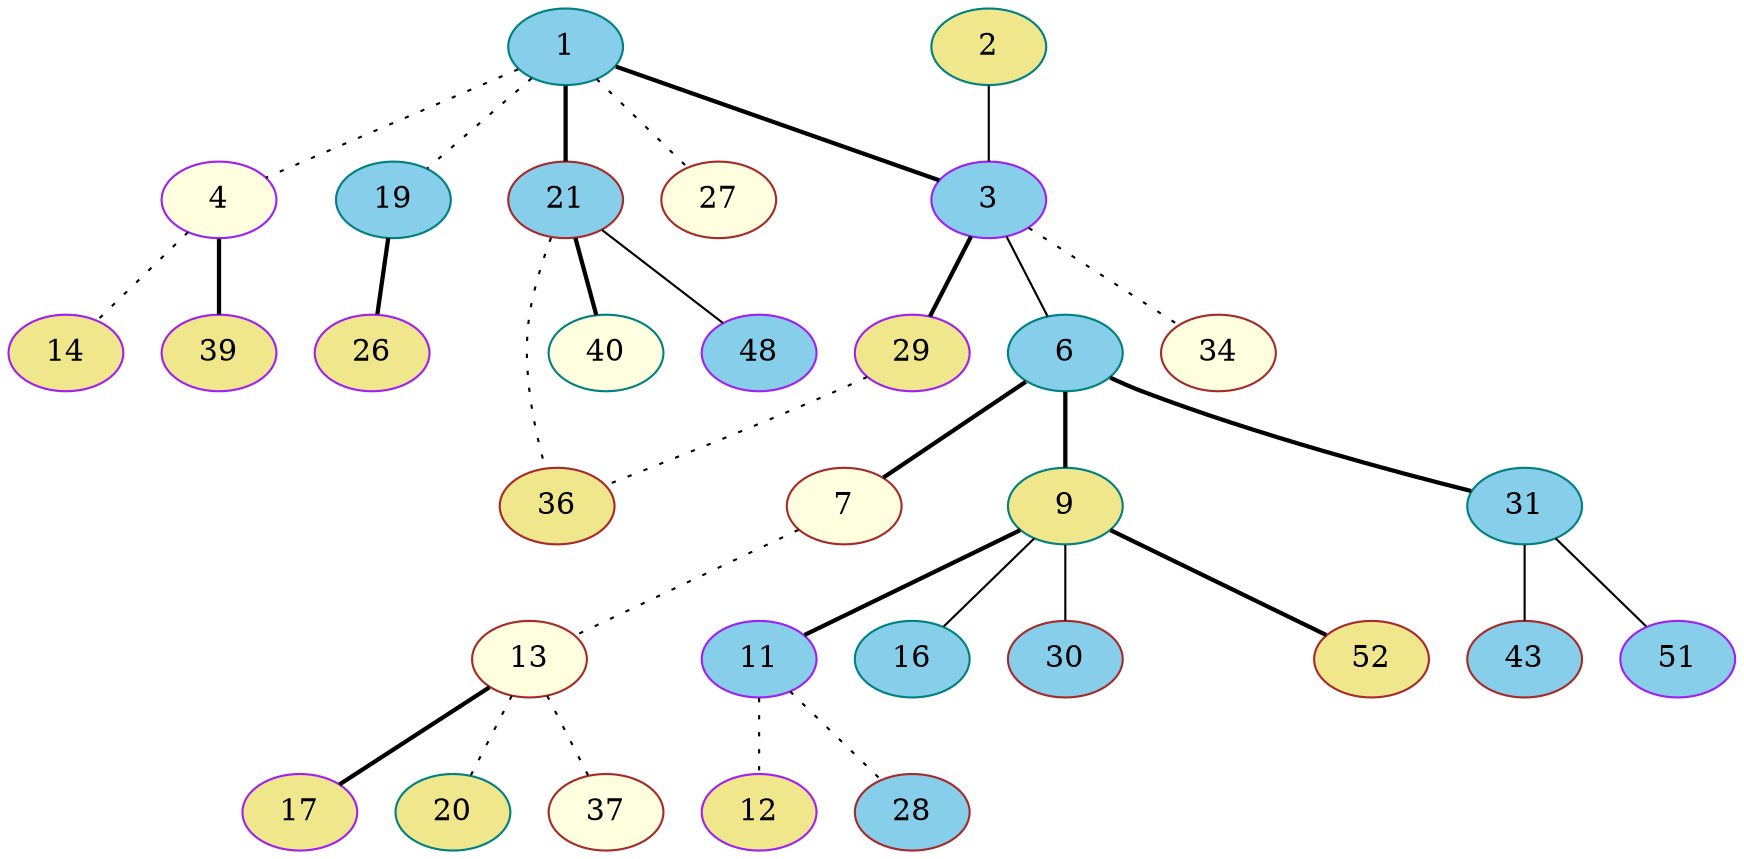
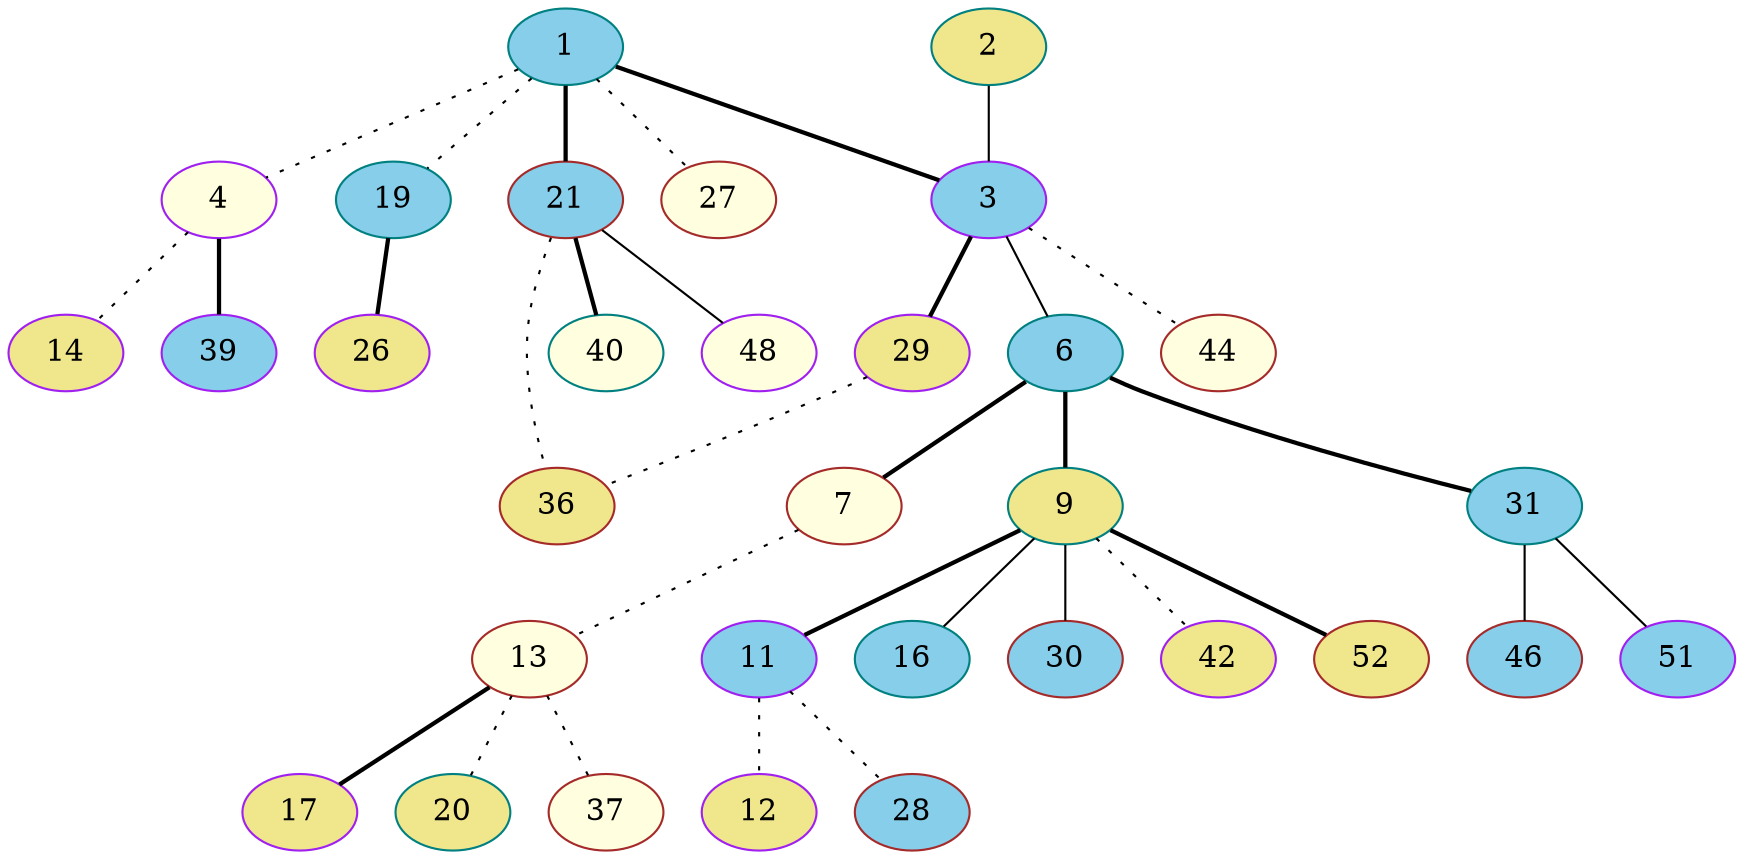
node "39": fillcolor khaki -> skyblue
node "48": fillcolor skyblue -> lightyellow
node "34": label "34" -> "44"
node "42": added
node "43": label "43" -> "46"
